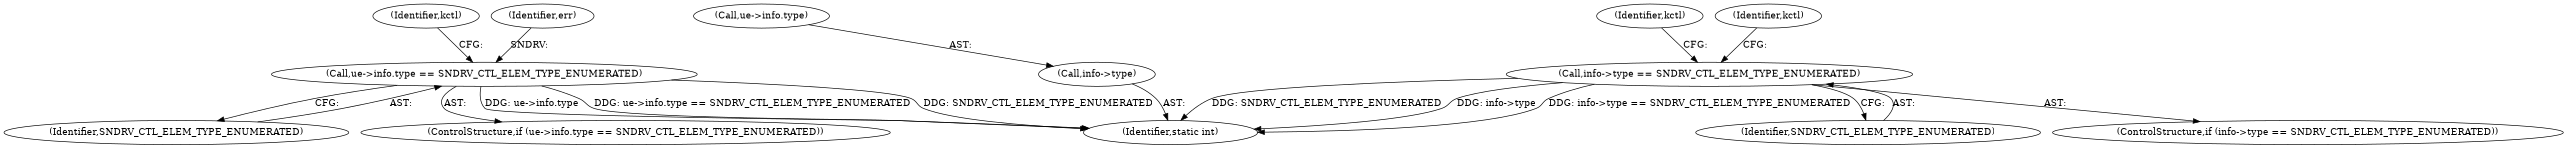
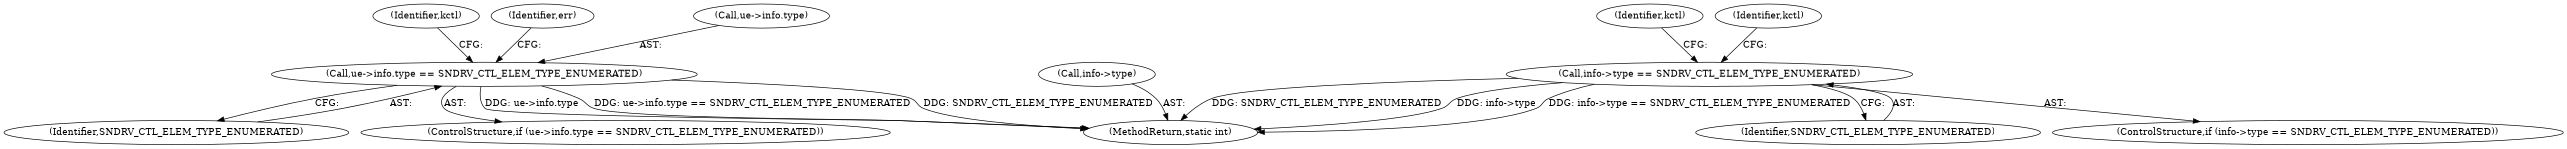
edge "(Identifier,err)" -> "(Call,ue->info.type == SNDRV_CTL_ELEM_TYPE_ENUMERATED)": label "SNDRV: " -> "CFG: "
edge "(Call,ue->info.type)" -> "(Call,info->type)": now "(Call,ue->info.type)" -> "(Call,ue->info.type == SNDRV_CTL_ELEM_TYPE_ENUMERATED)"
node "(Identifier,static int)": label "(Identifier,static int)" -> "(MethodReturn,static int)"
